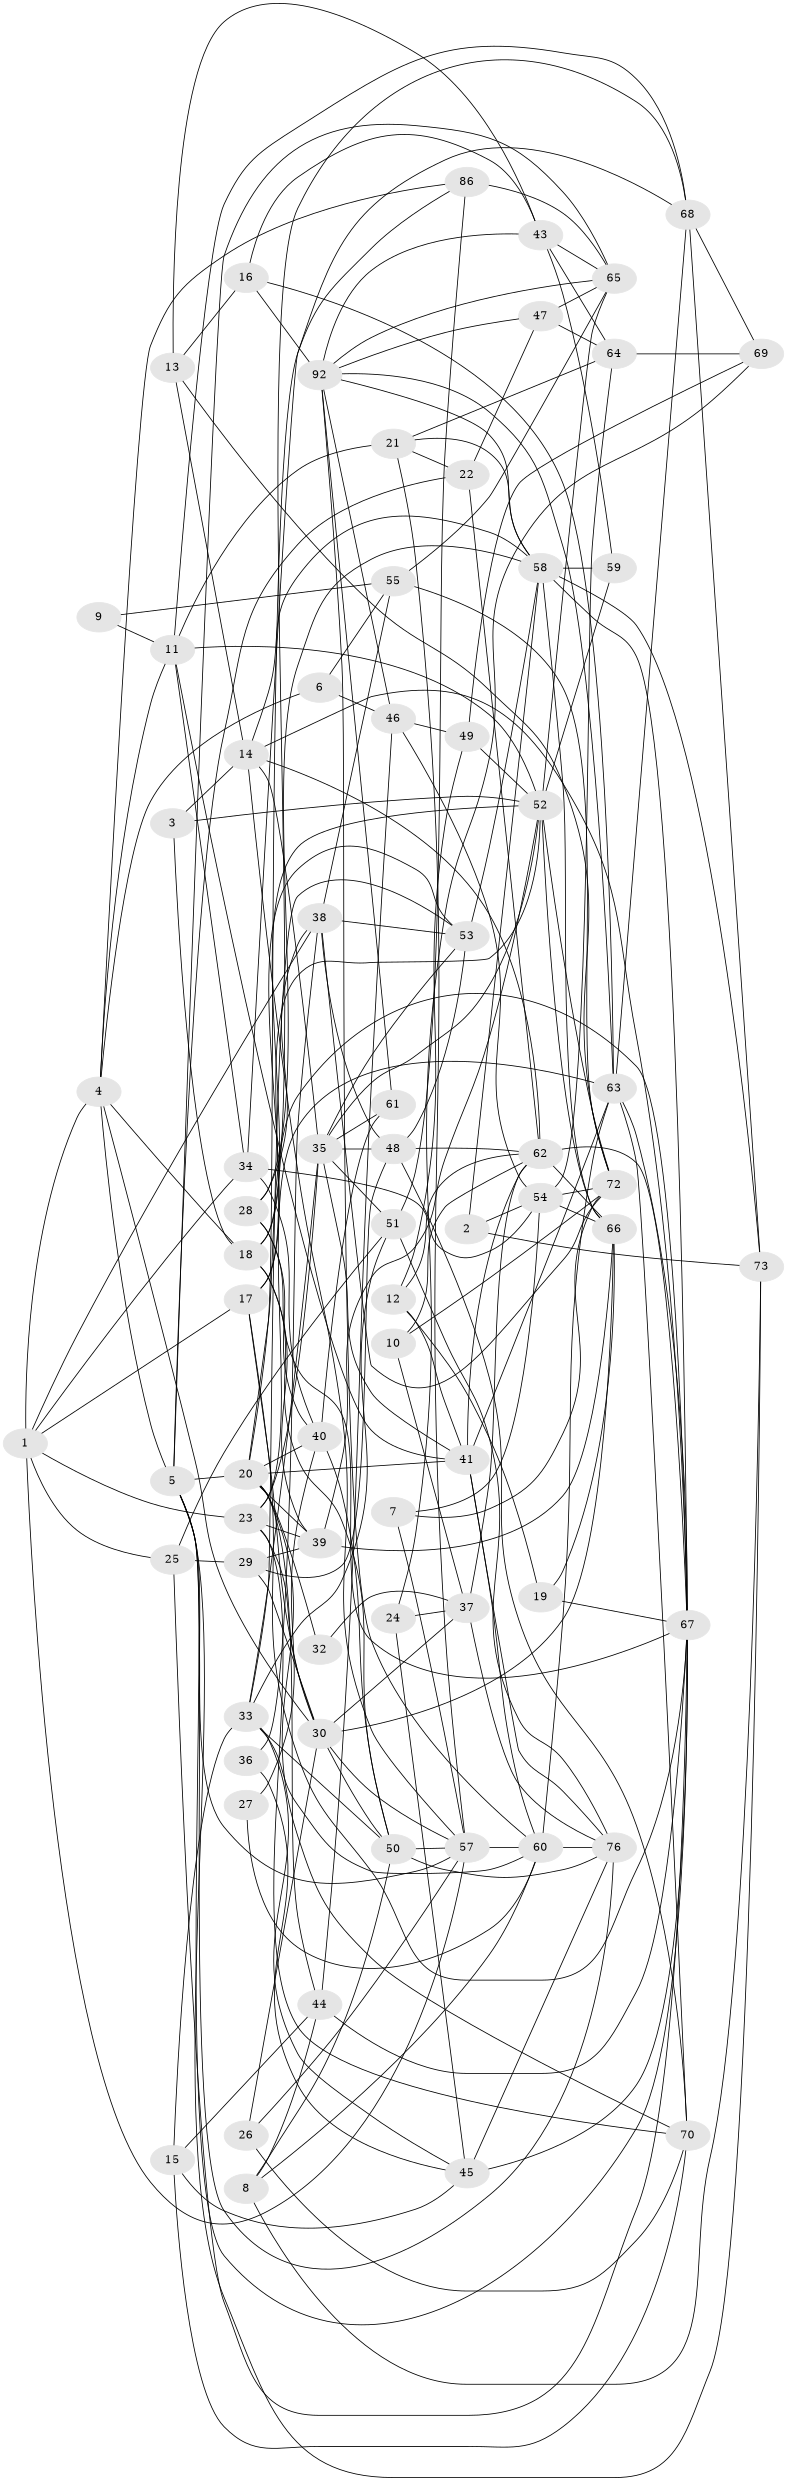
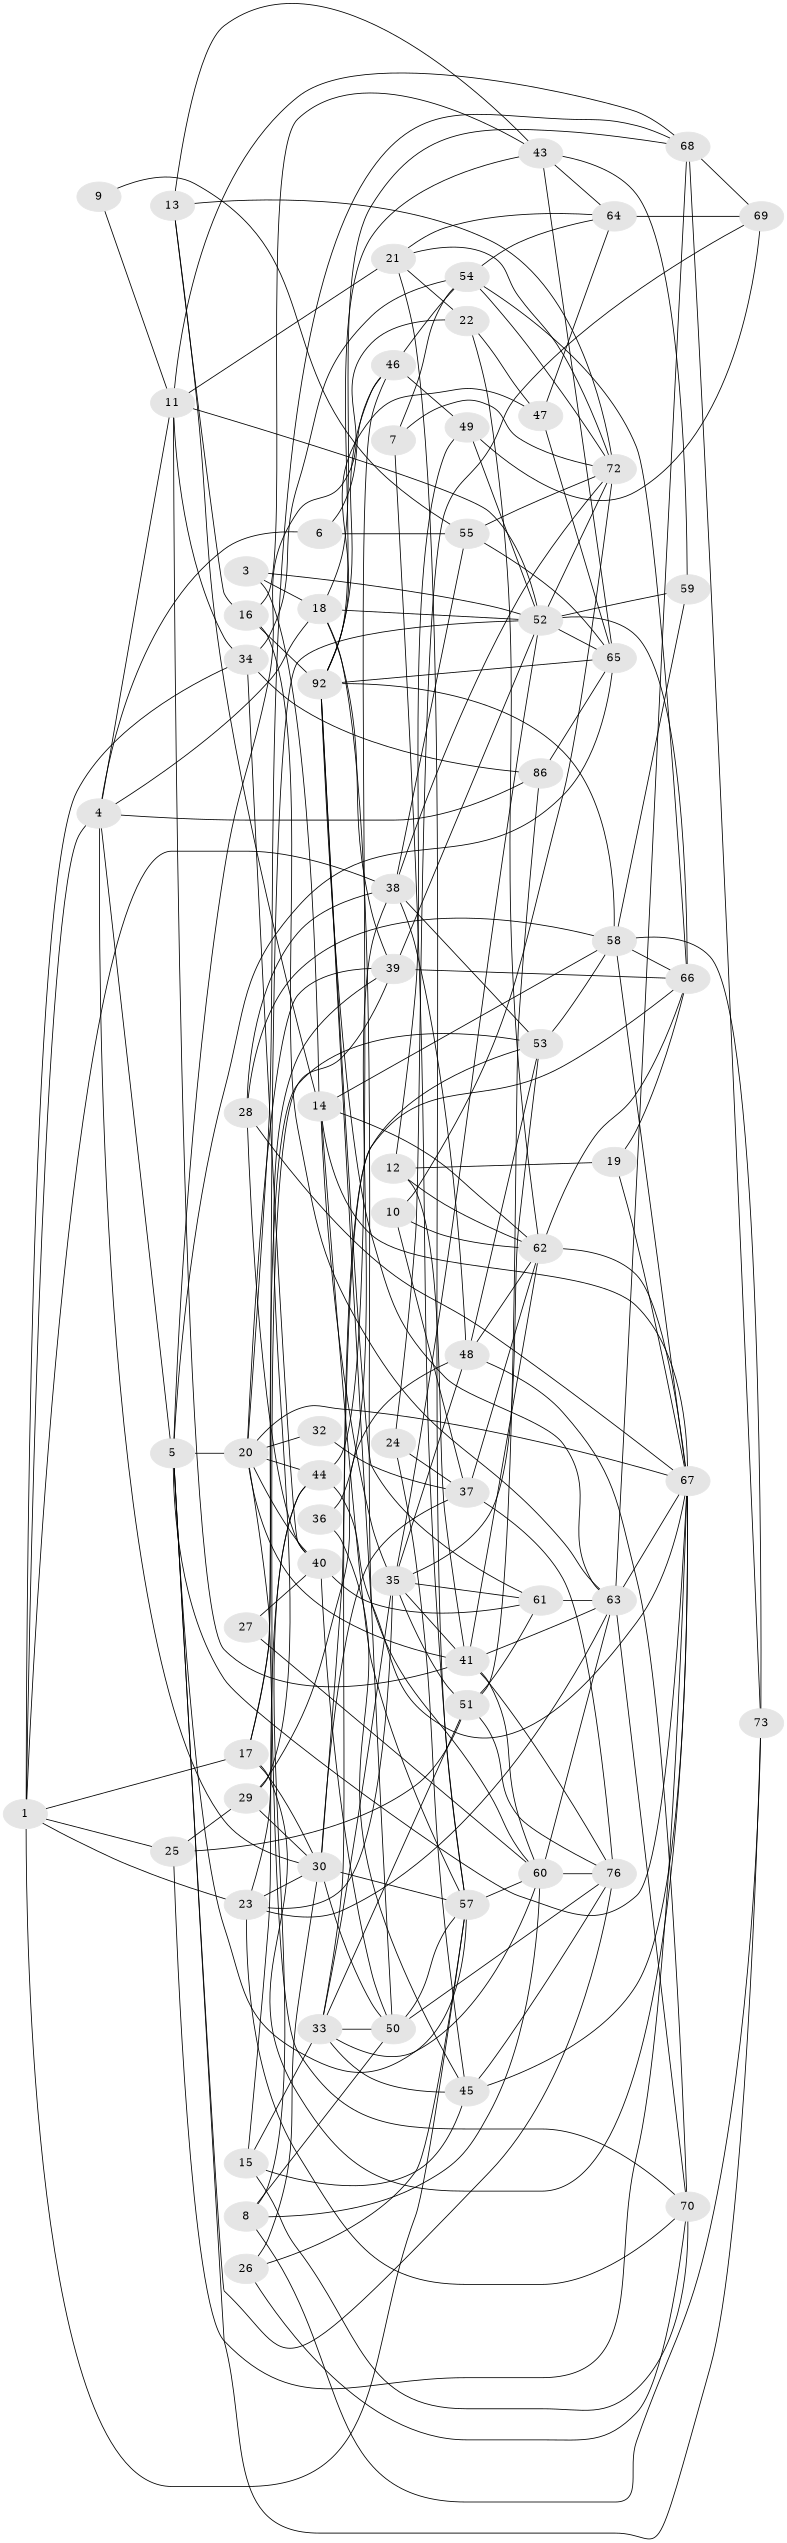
edge "21" -- "58": now "21" -- "72"
node "2": removed
edge "61" -- "63": added
edge "61" -- "51": added
